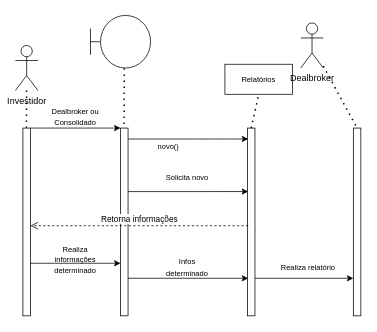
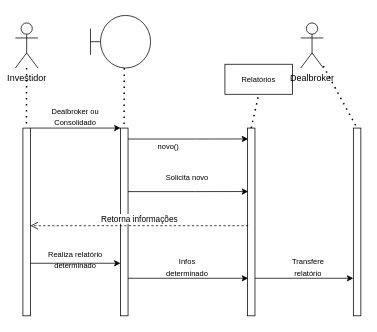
node "Investidor": moved (27, 68) -> (27, 45)
node "Realiza informações determinado": label "Realiza informações determinado" -> "Realiza relatório determinado"
node "Realiza relatório": label "Realiza relatório" -> "Transfere relatório"
